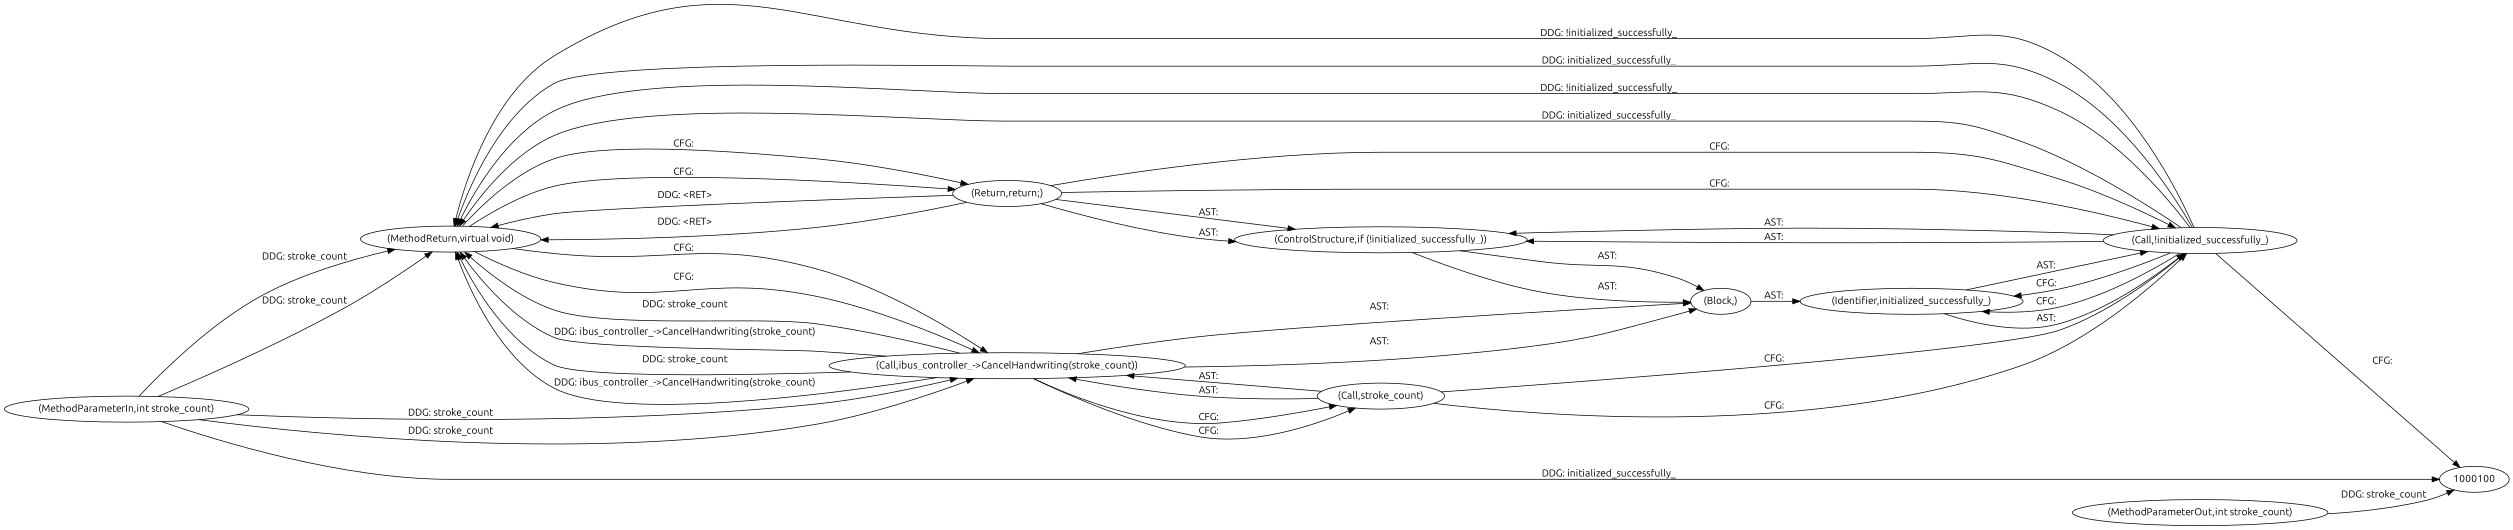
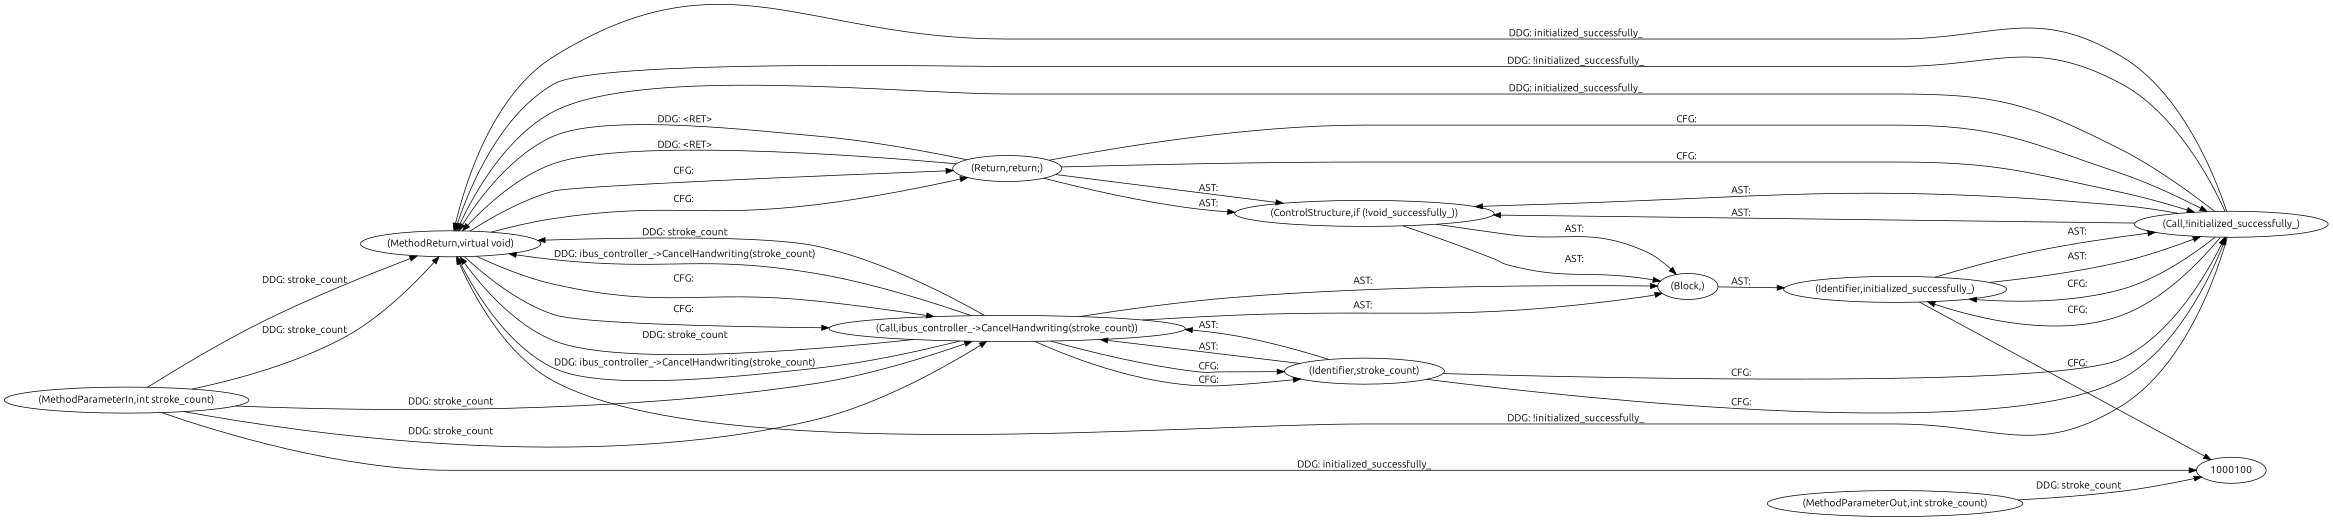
node "(ControlStructure,if (!initialized_successfully_))": label "(ControlStructure,if (!initialized_successfully_))" -> "(ControlStructure,if (!void_successfully_))"
edge "(Call,!initialized_successfully_)" -> "1000100": now "(Identifier,initialized_successfully_)" -> "1000100"
node "(Call,stroke_count)": label "(Call,stroke_count)" -> "(Identifier,stroke_count)"
